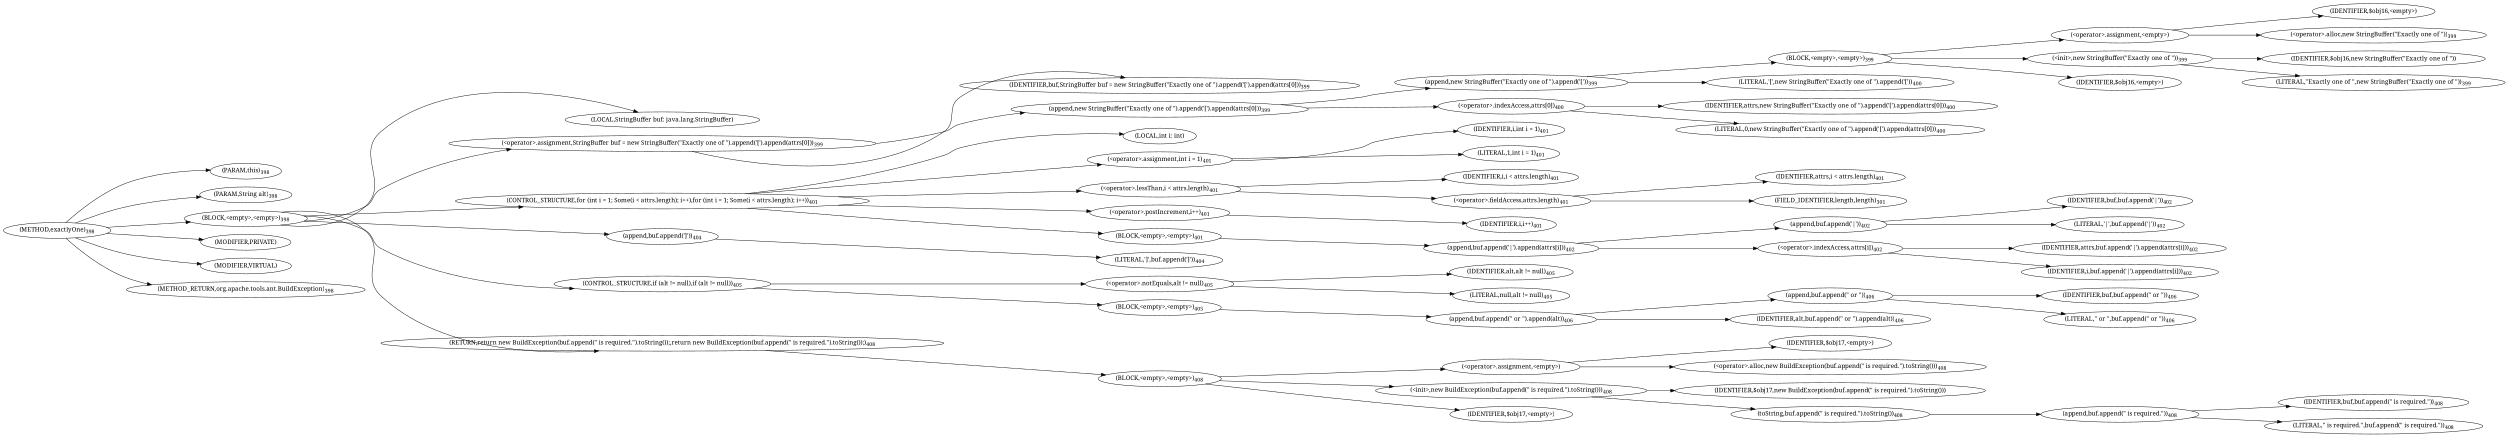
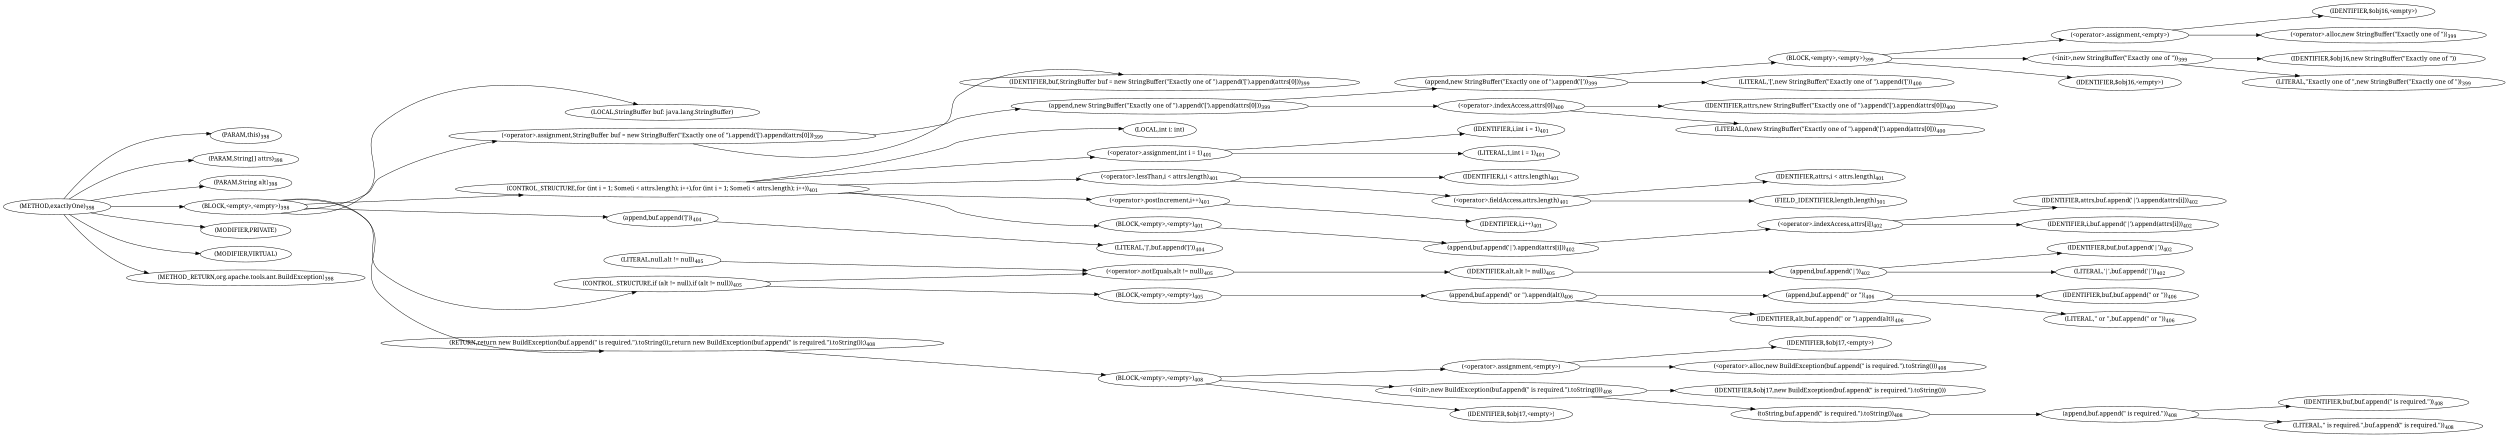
node "(PARAM,String[] attrs)": added
edge "(append,buf.append('|').append(attrs[i]))" -> "(append,buf.append('|'))": now "(IDENTIFIER,alt,alt != null)" -> "(append,buf.append('|'))"
edge "(<operator>.notEquals,alt != null)" -> "(LITERAL,null,alt != null)": reversed
